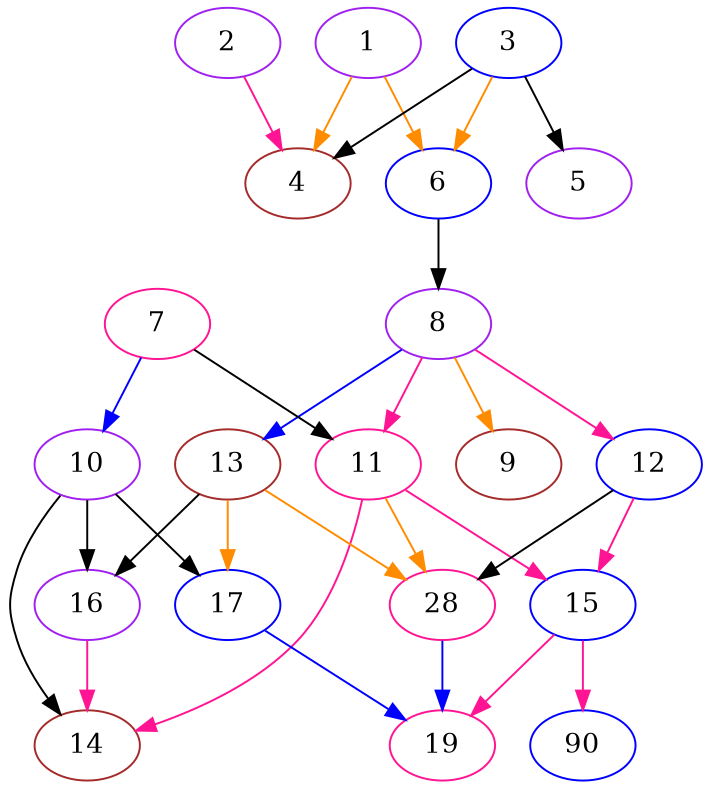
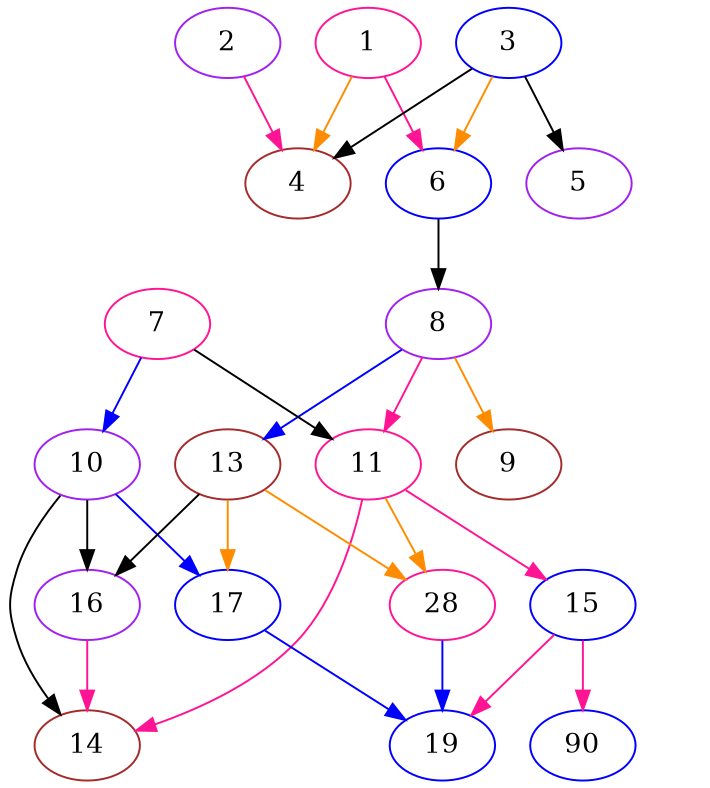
node "1": color purple -> deeppink
edge "1" -> "6": color darkorange -> deeppink
node "12": removed
edge "10" -> "17": color black -> blue
node "19": color deeppink -> blue
